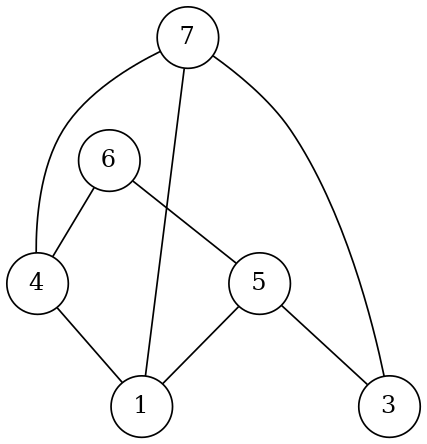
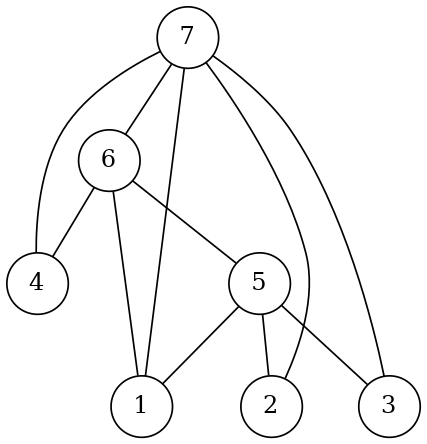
edge "7" -- "6": added
edge "4" -- "1": now "6" -- "1"
node "2": added
